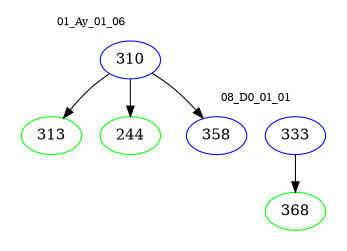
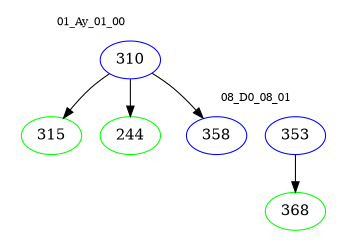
cluster "01_Ay_01_06": label "01_Ay_01_06" -> "01_Ay_01_00"
cluster "08_D0_01_01": label "08_D0_01_01" -> "08_D0_08_01"
node "313": label "313" -> "315"
node "333": label "333" -> "353"
